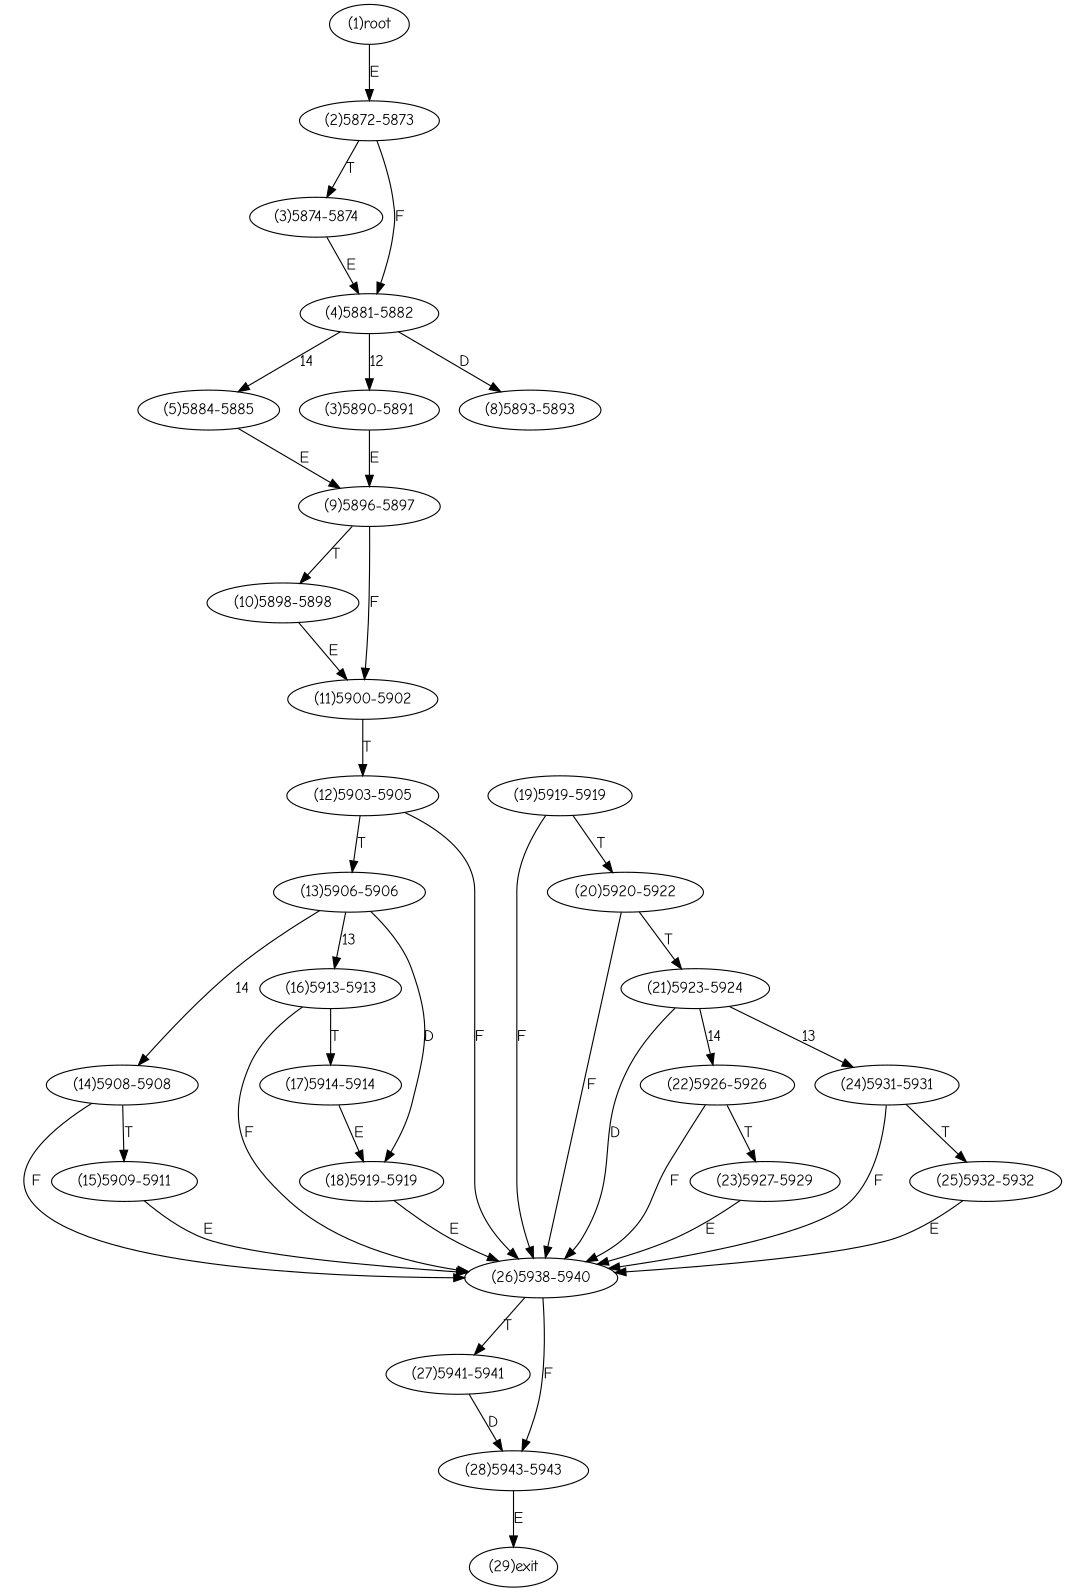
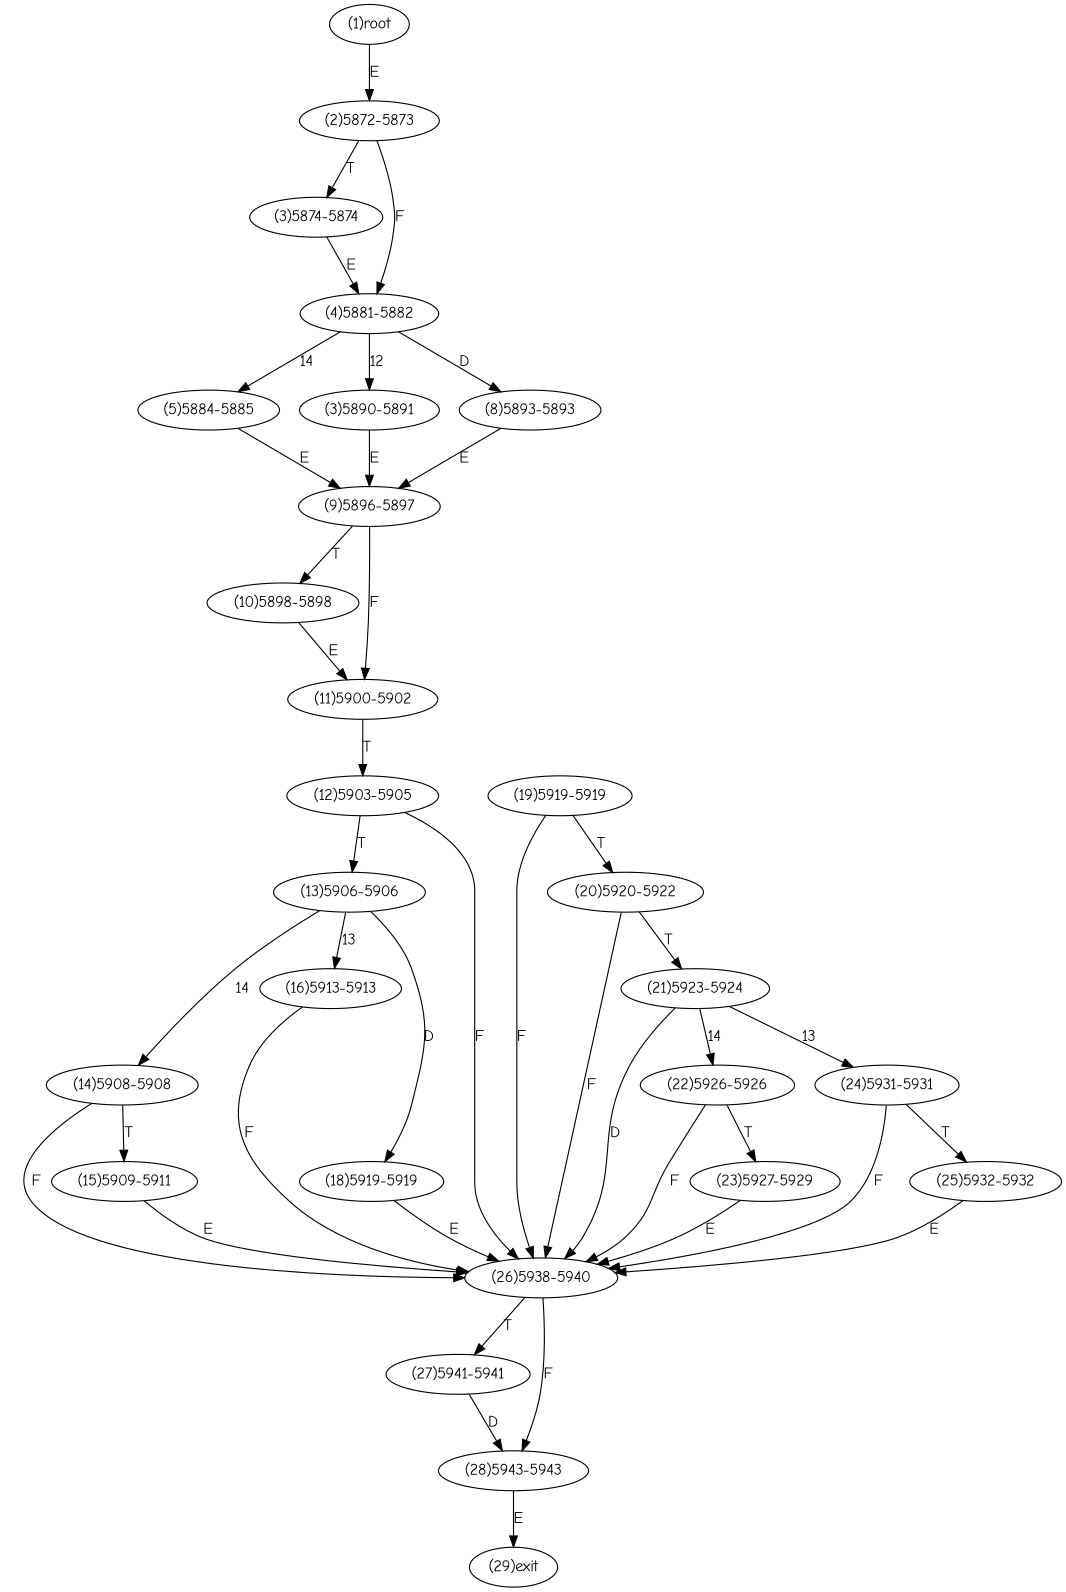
edge "(8)5893-5893" -> "(9)5896-5897": added, label "E"
node "(17)5914-5914": removed
